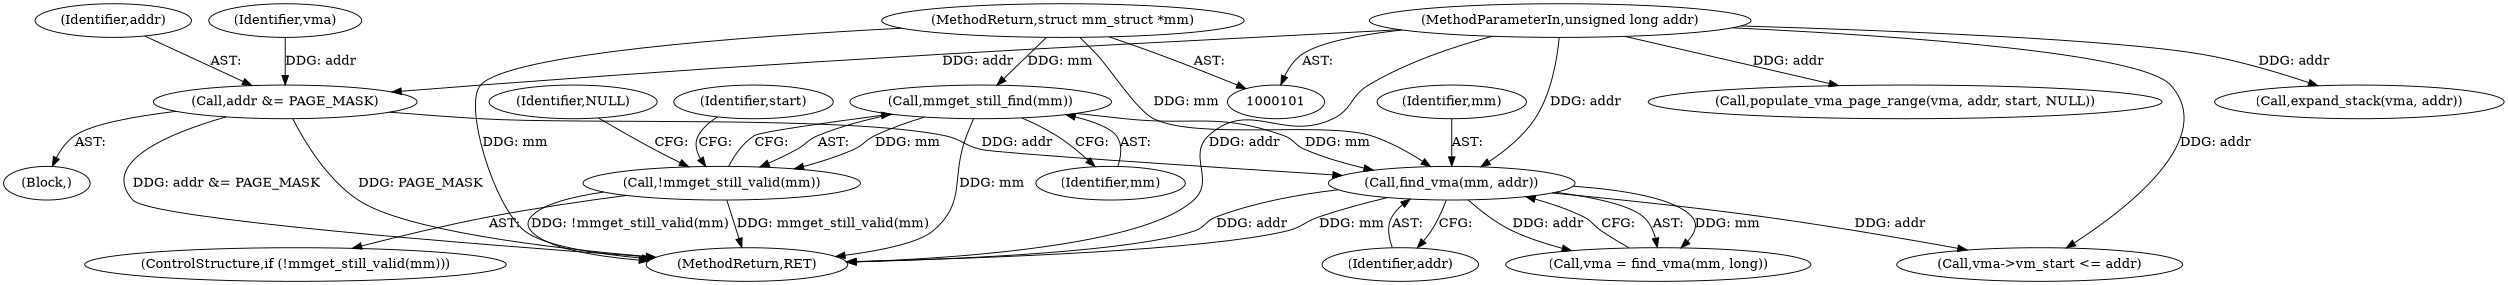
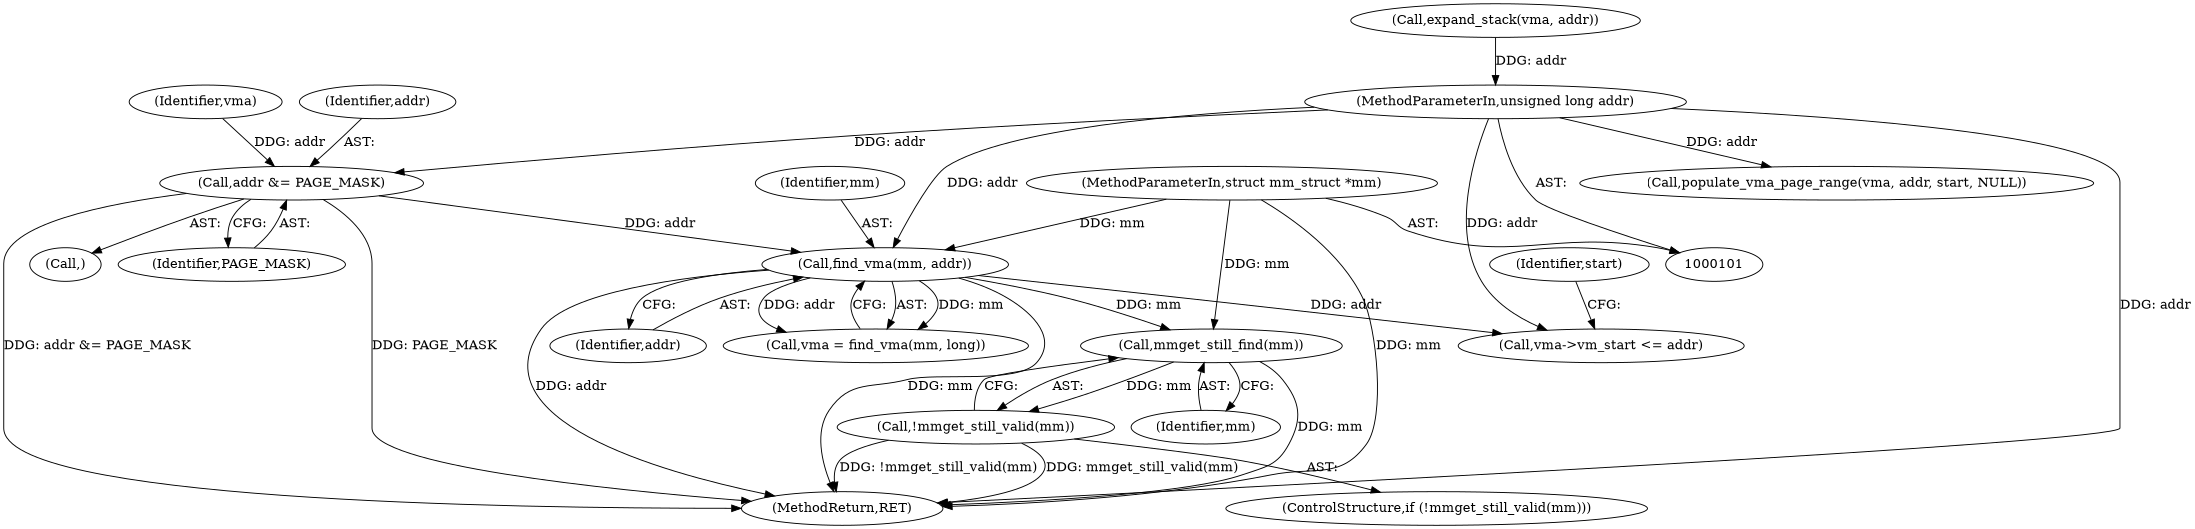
node "(MethodReturn,struct mm_struct *mm)": label "(MethodReturn,struct mm_struct *mm)" -> "(MethodParameterIn,struct mm_struct *mm)"
edge "(MethodParameterIn,unsigned long addr)" -> "(Call,expand_stack(vma, addr))": reversed
node "(Identifier,NULL)": removed
edge "(Call,mmget_still_find(mm))" -> "(Call,find_vma(mm, addr))": reversed
edge "(Identifier,start)" -> "(Call,!mmget_still_valid(mm))": now "(Identifier,start)" -> "(Call,vma->vm_start <= addr)"
node "(Block,)": label "(Block,)" -> "(Call,)"
node "(Identifier,PAGE_MASK)": added
